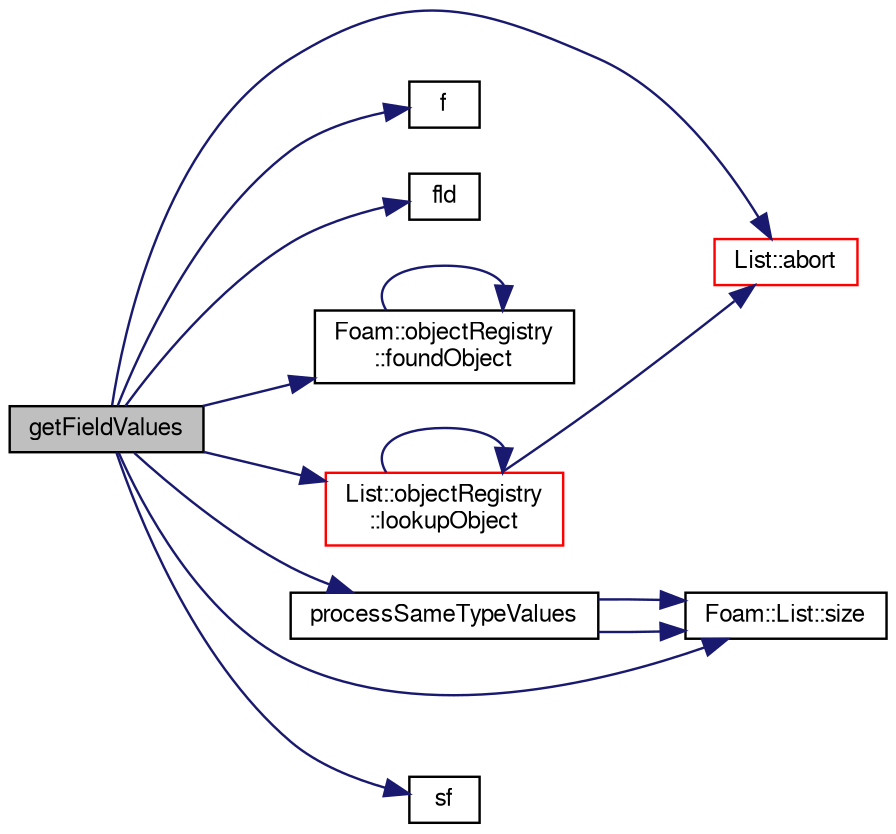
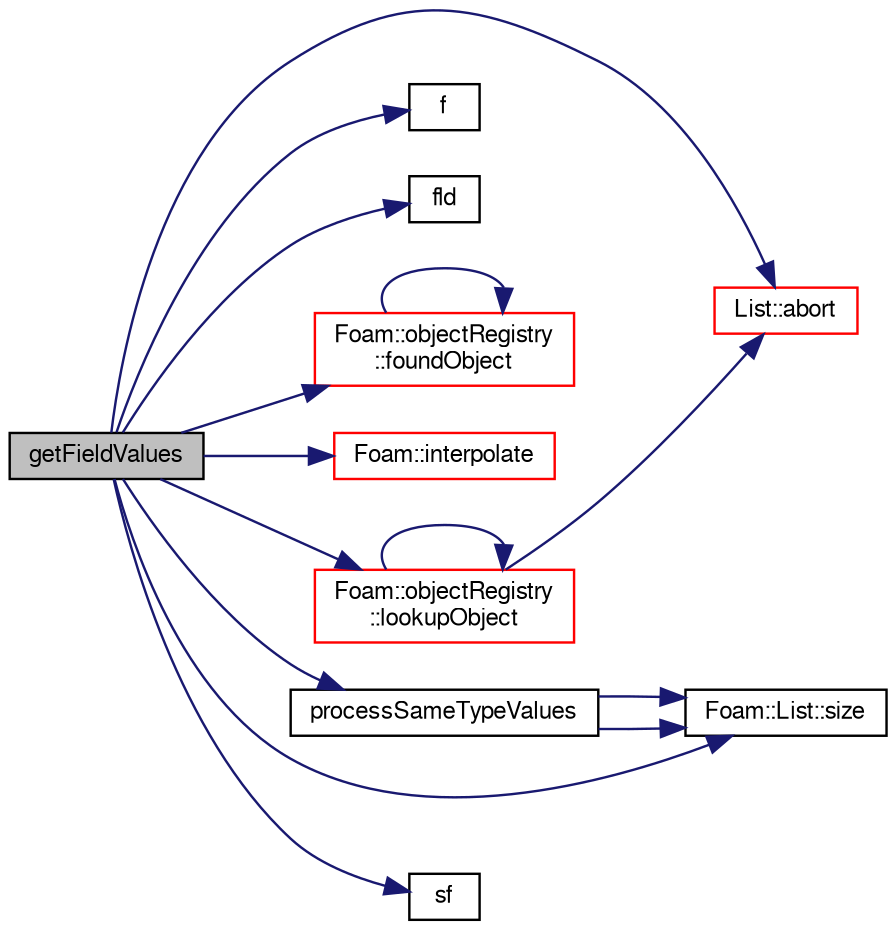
node "Foam::objectRegistry ::foundObject": color black -> red
node "Foam::interpolate": added
node "List::objectRegistry ::lookupObject": label "List::objectRegistry ::lookupObject" -> "Foam::objectRegistry ::lookupObject"
